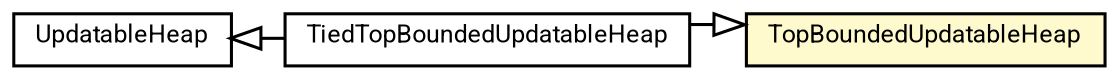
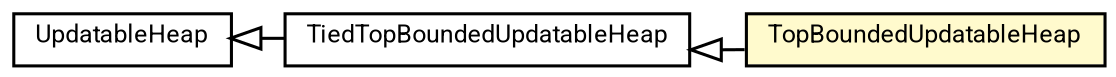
edge "TiedTopBoundedUpdatableHeap" -> "TopBoundedUpdatableHeap": reversed
